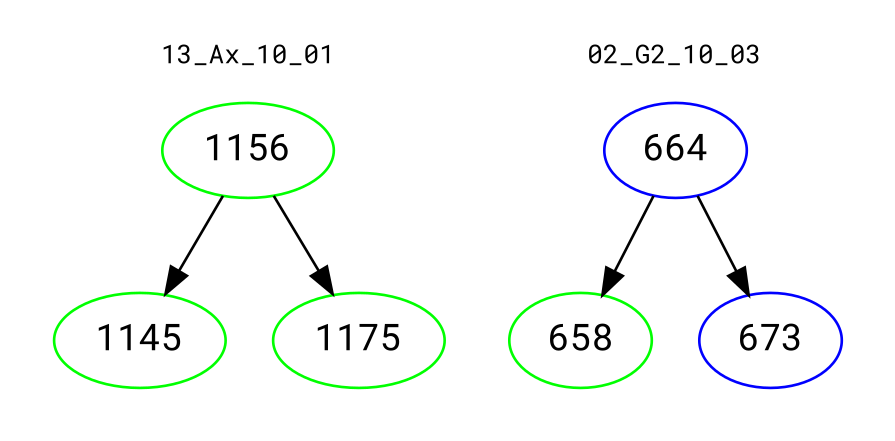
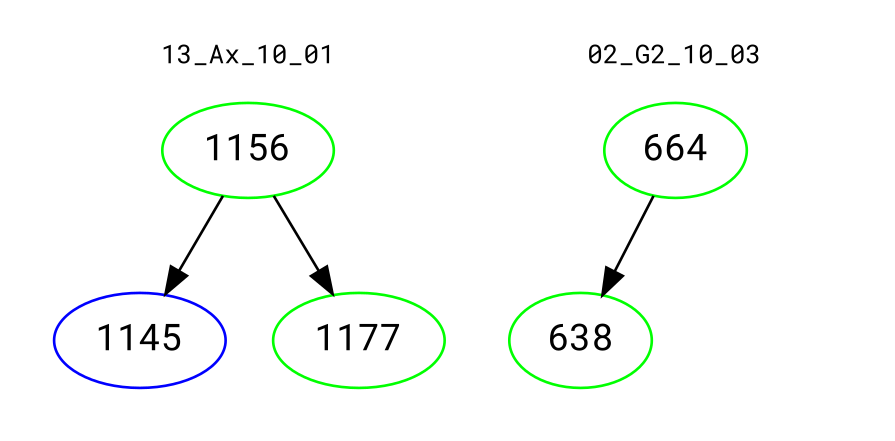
node "664": color blue -> green
node "1145": color green -> blue
node "1175": label "1175" -> "1177"
node "658": label "658" -> "638"
node "673": removed
